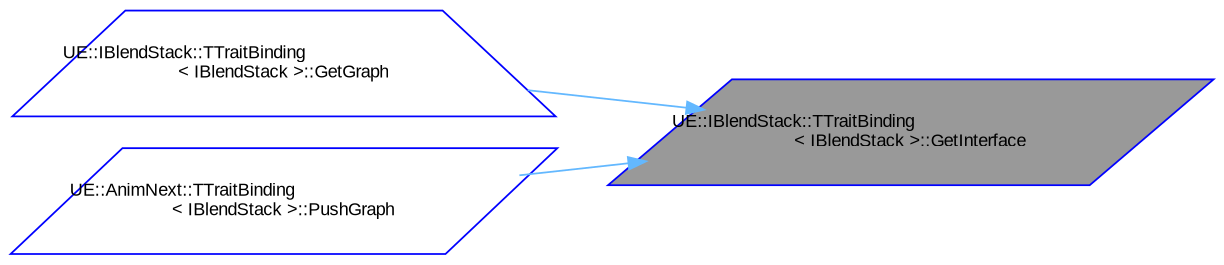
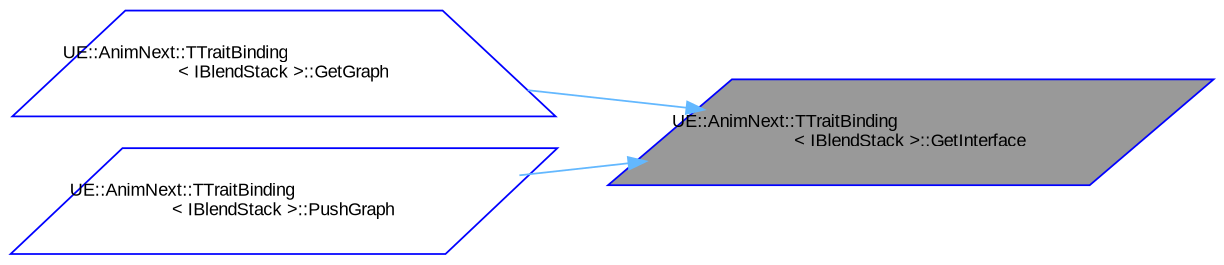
node "UE::IBlendStack::TTraitBinding < IBlendStack >::GetGraph": label "UE::IBlendStack::TTraitBinding < IBlendStack >::GetGraph" -> "UE::AnimNext::TTraitBinding < IBlendStack >::GetGraph"
node "UE::IBlendStack::TTraitBinding < IBlendStack >::GetInterface": label "UE::IBlendStack::TTraitBinding < IBlendStack >::GetInterface" -> "UE::AnimNext::TTraitBinding < IBlendStack >::GetInterface"
